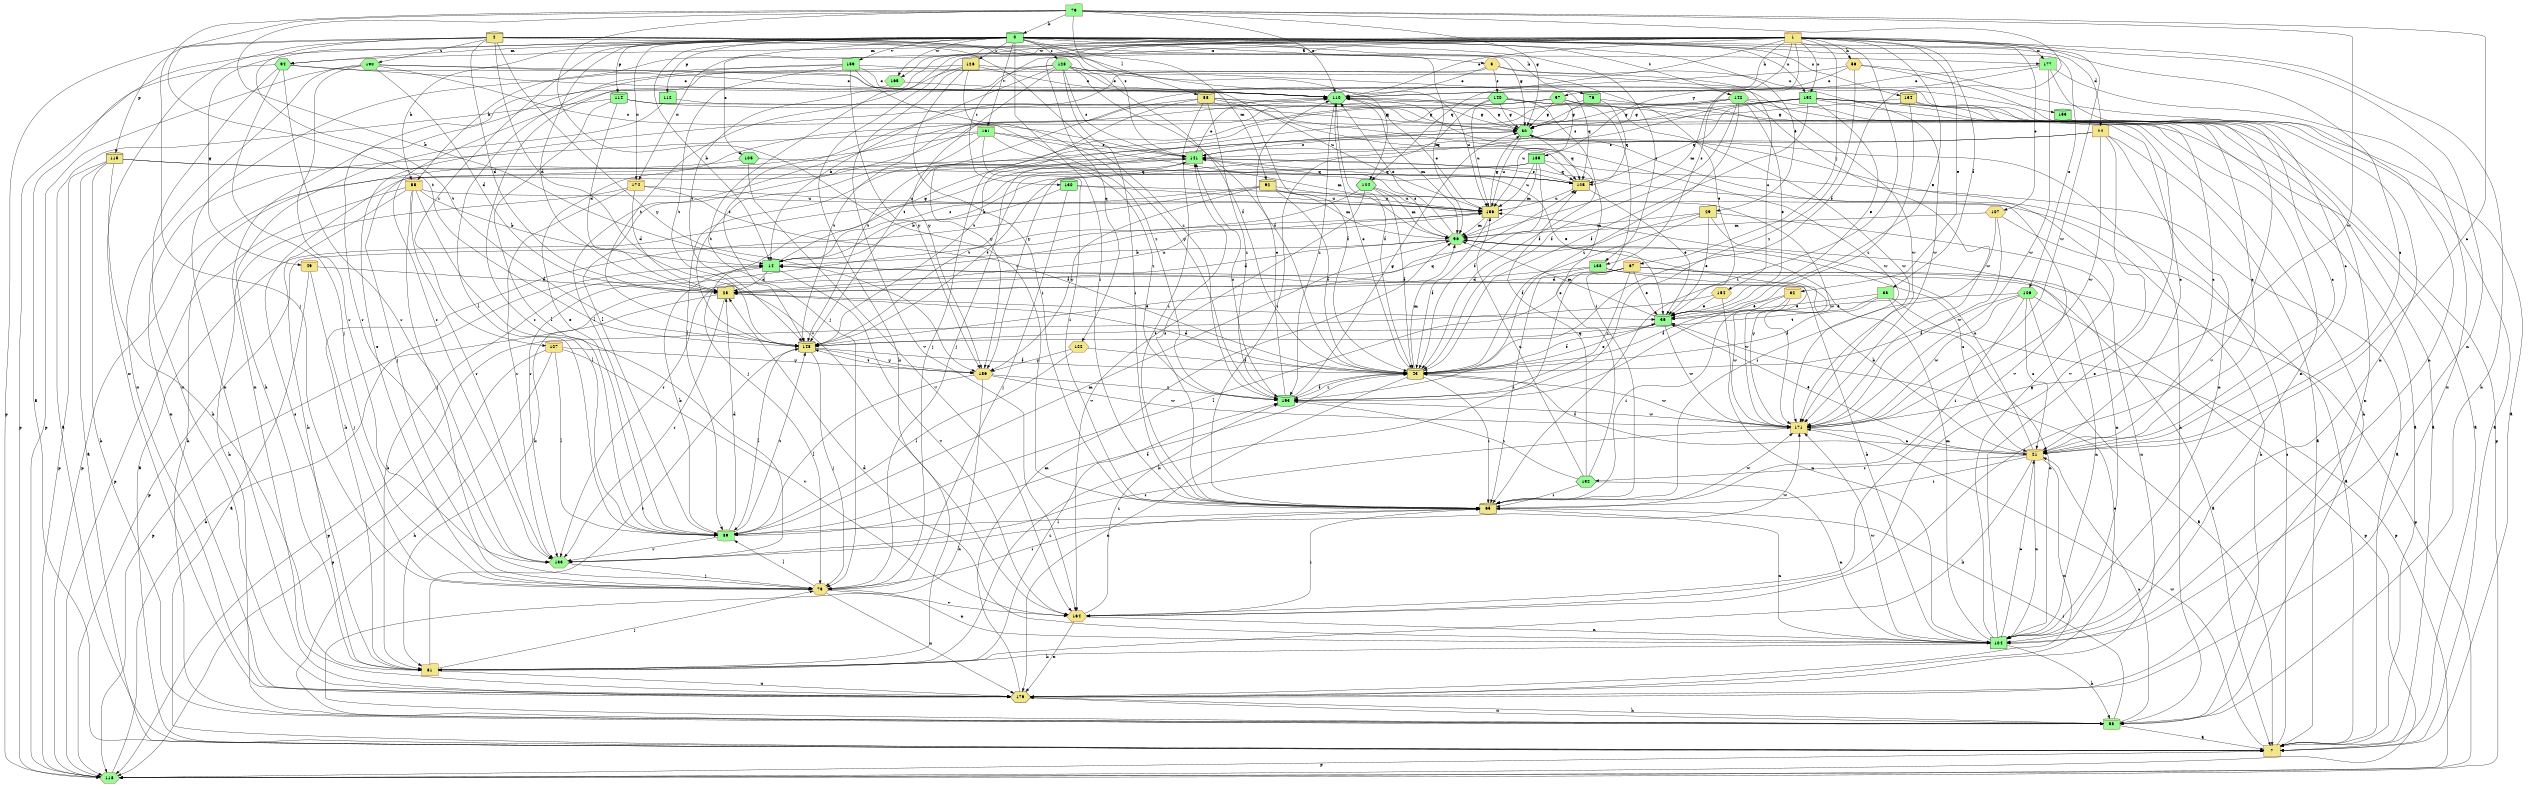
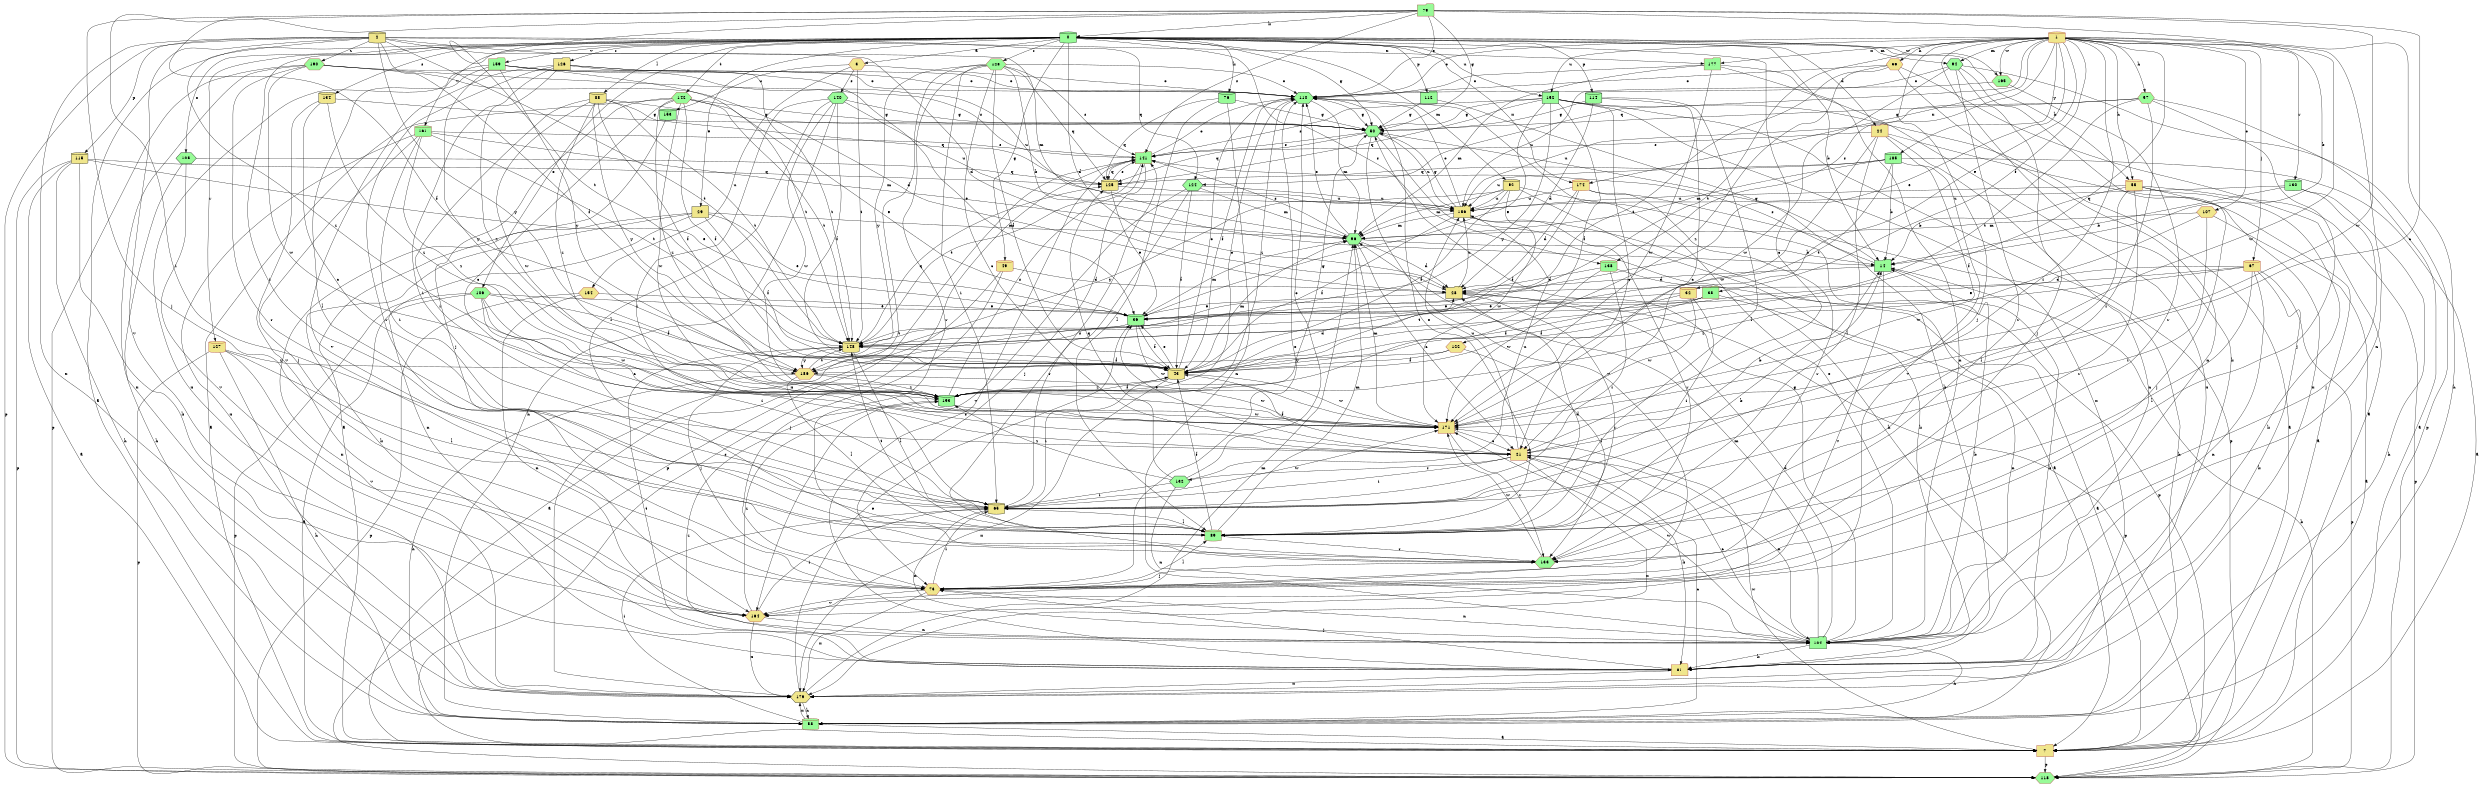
node "96": color brown -> black
edge "171" -> "96": label "y" -> "m"
node "21": shape cylinder -> folder
edge "114" -> "7": removed, label "a"
edge "38" -> "118": removed, label "p"
